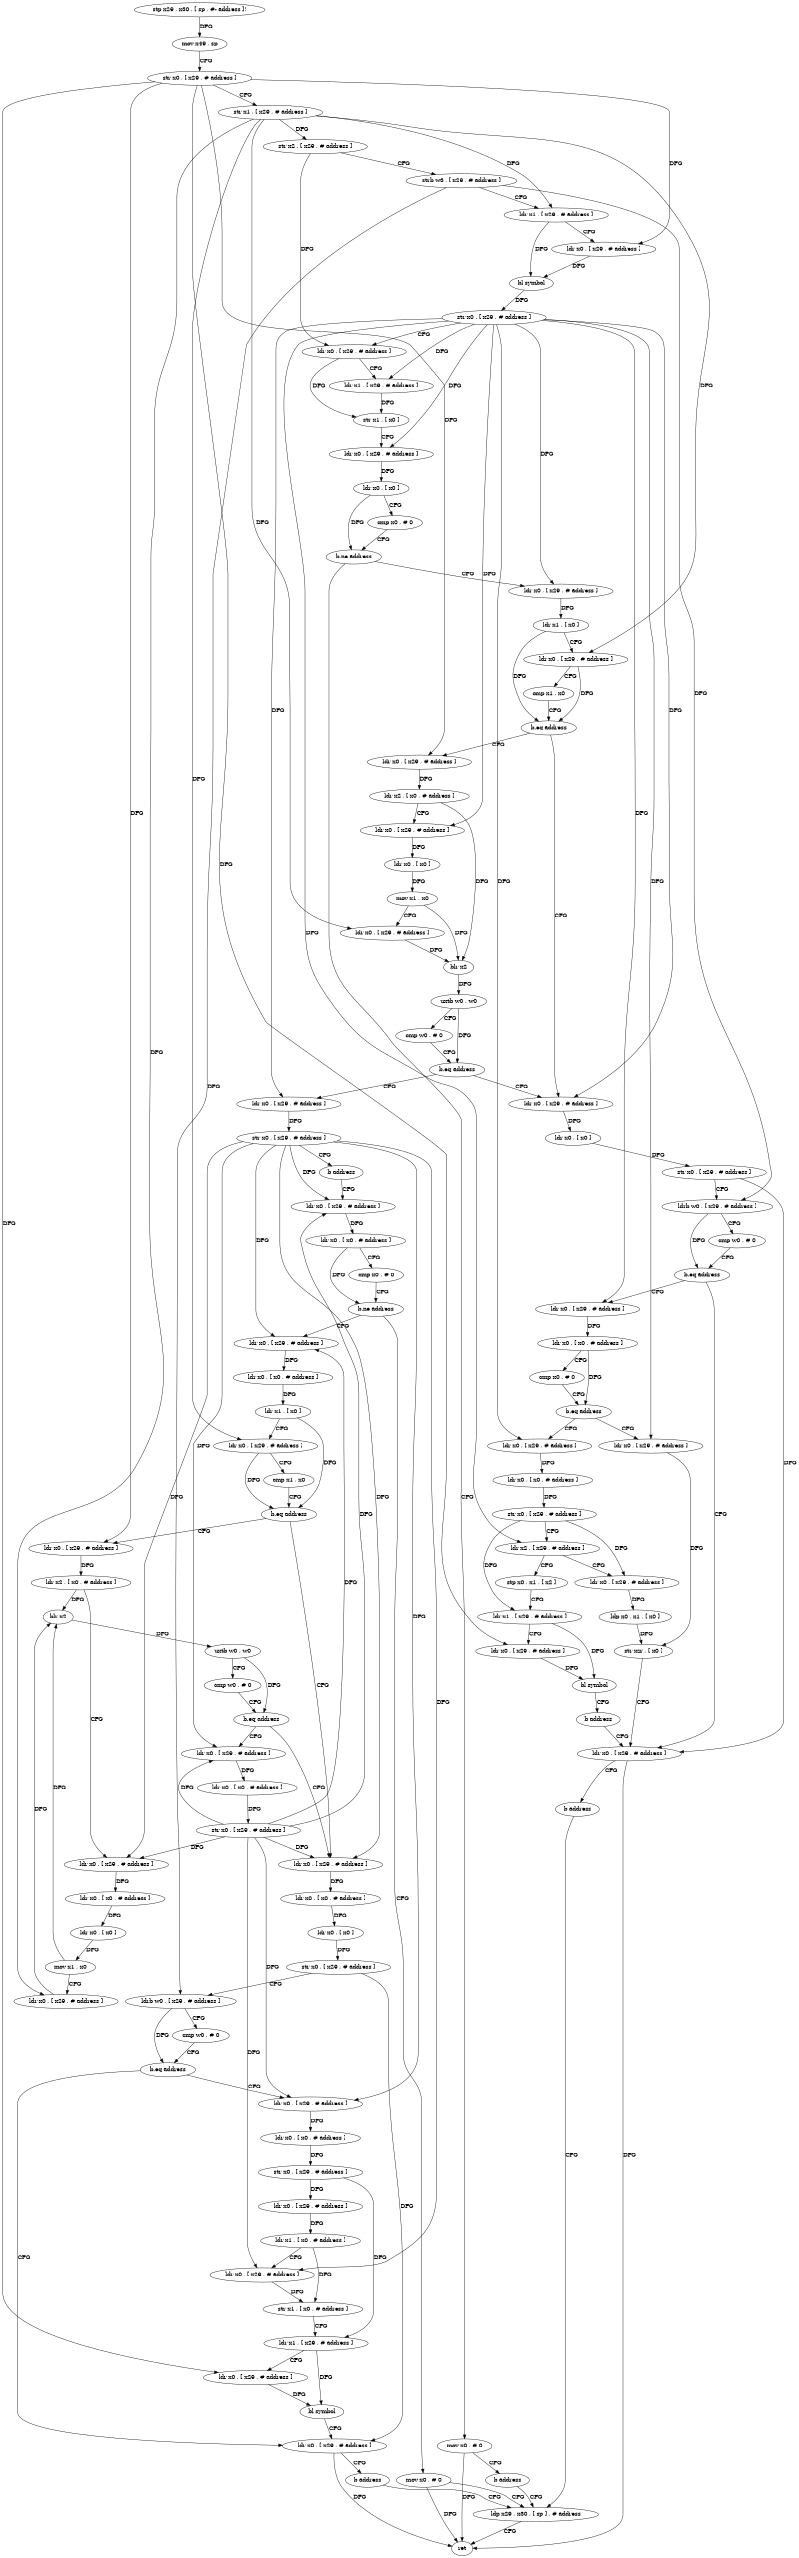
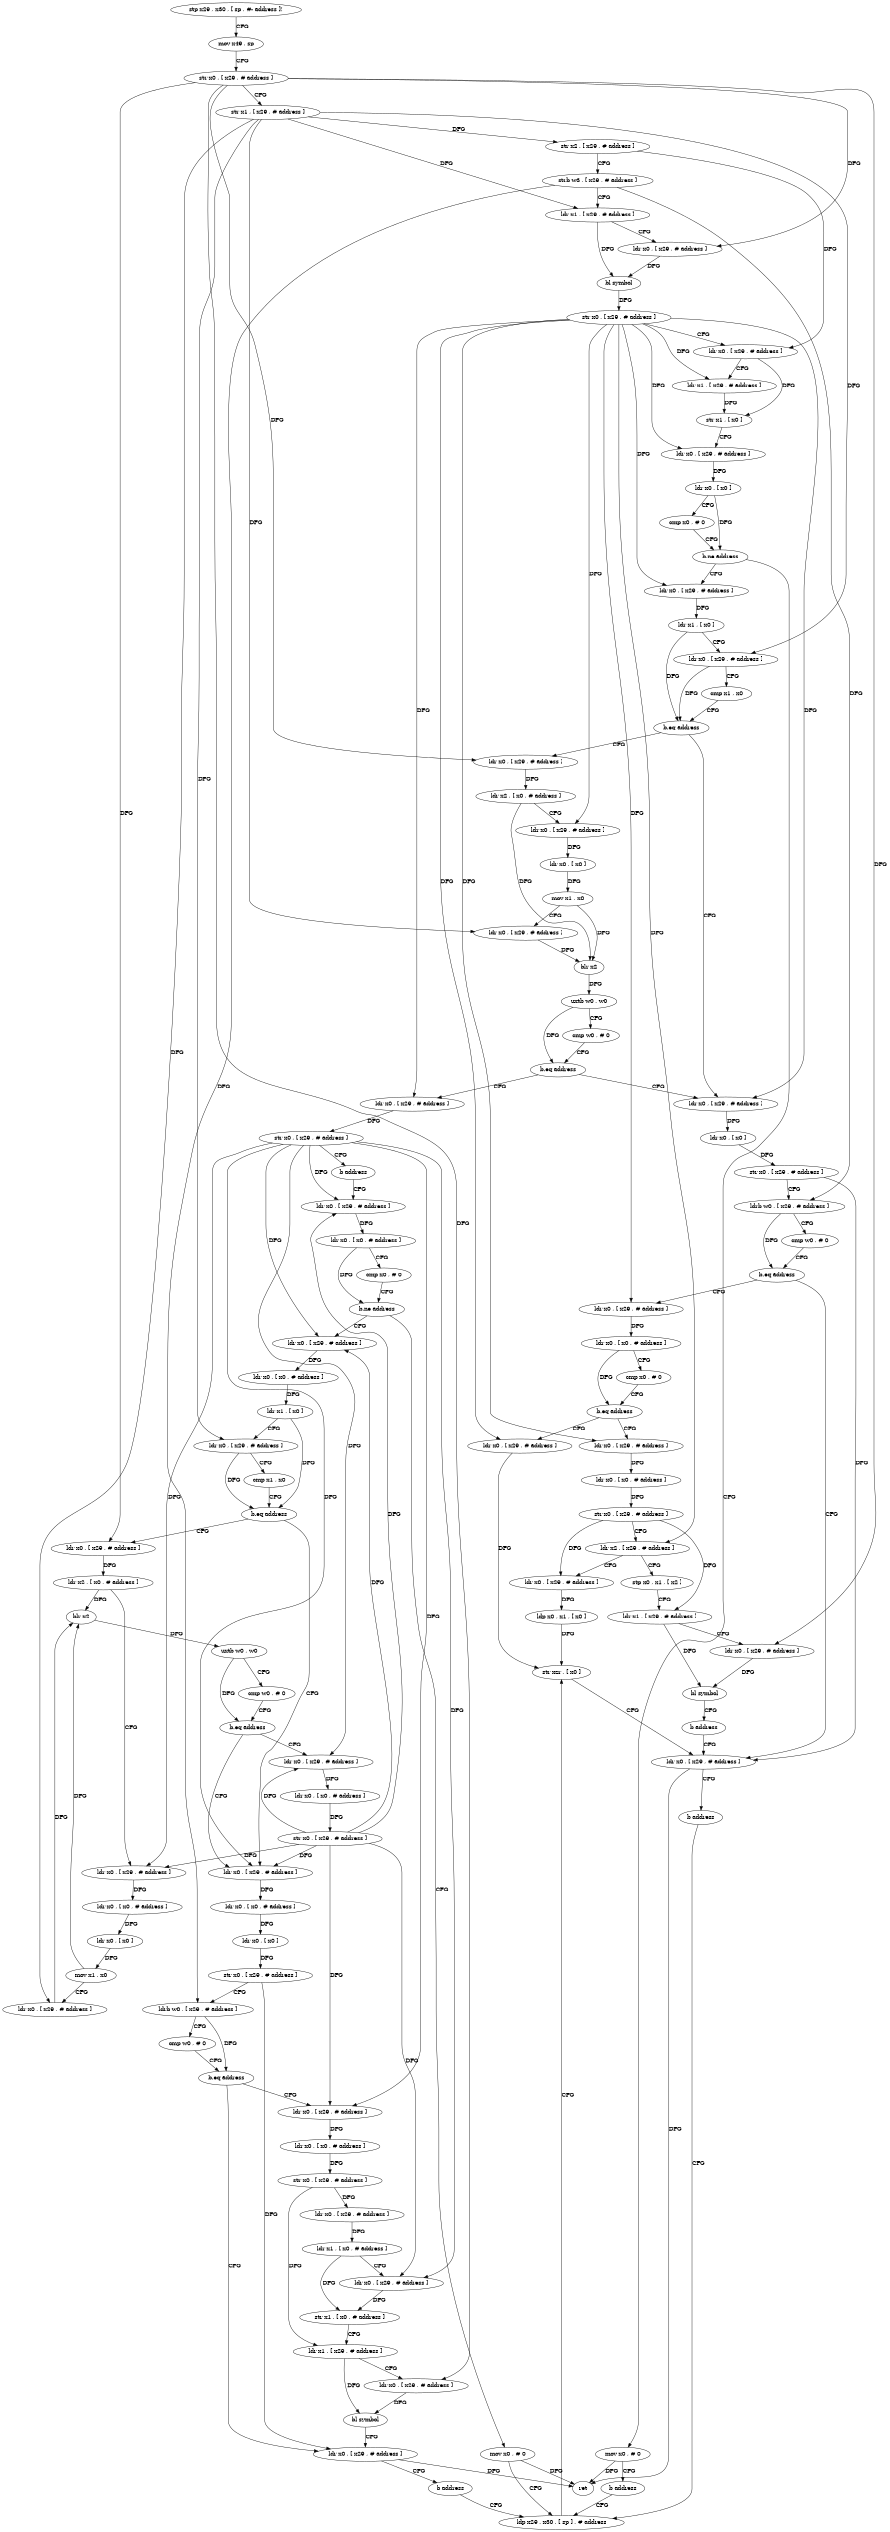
edge "stp x29 , x30 , [ sp , #- address ]!" -> "mov x49 , sp": label "DFG" -> "CFG"
edge "ldp x29 , x30 , [ sp ] , # address" -> "ret": now "ldp x29 , x30 , [ sp ] , # address" -> "str xzr , [ x0 ]"
